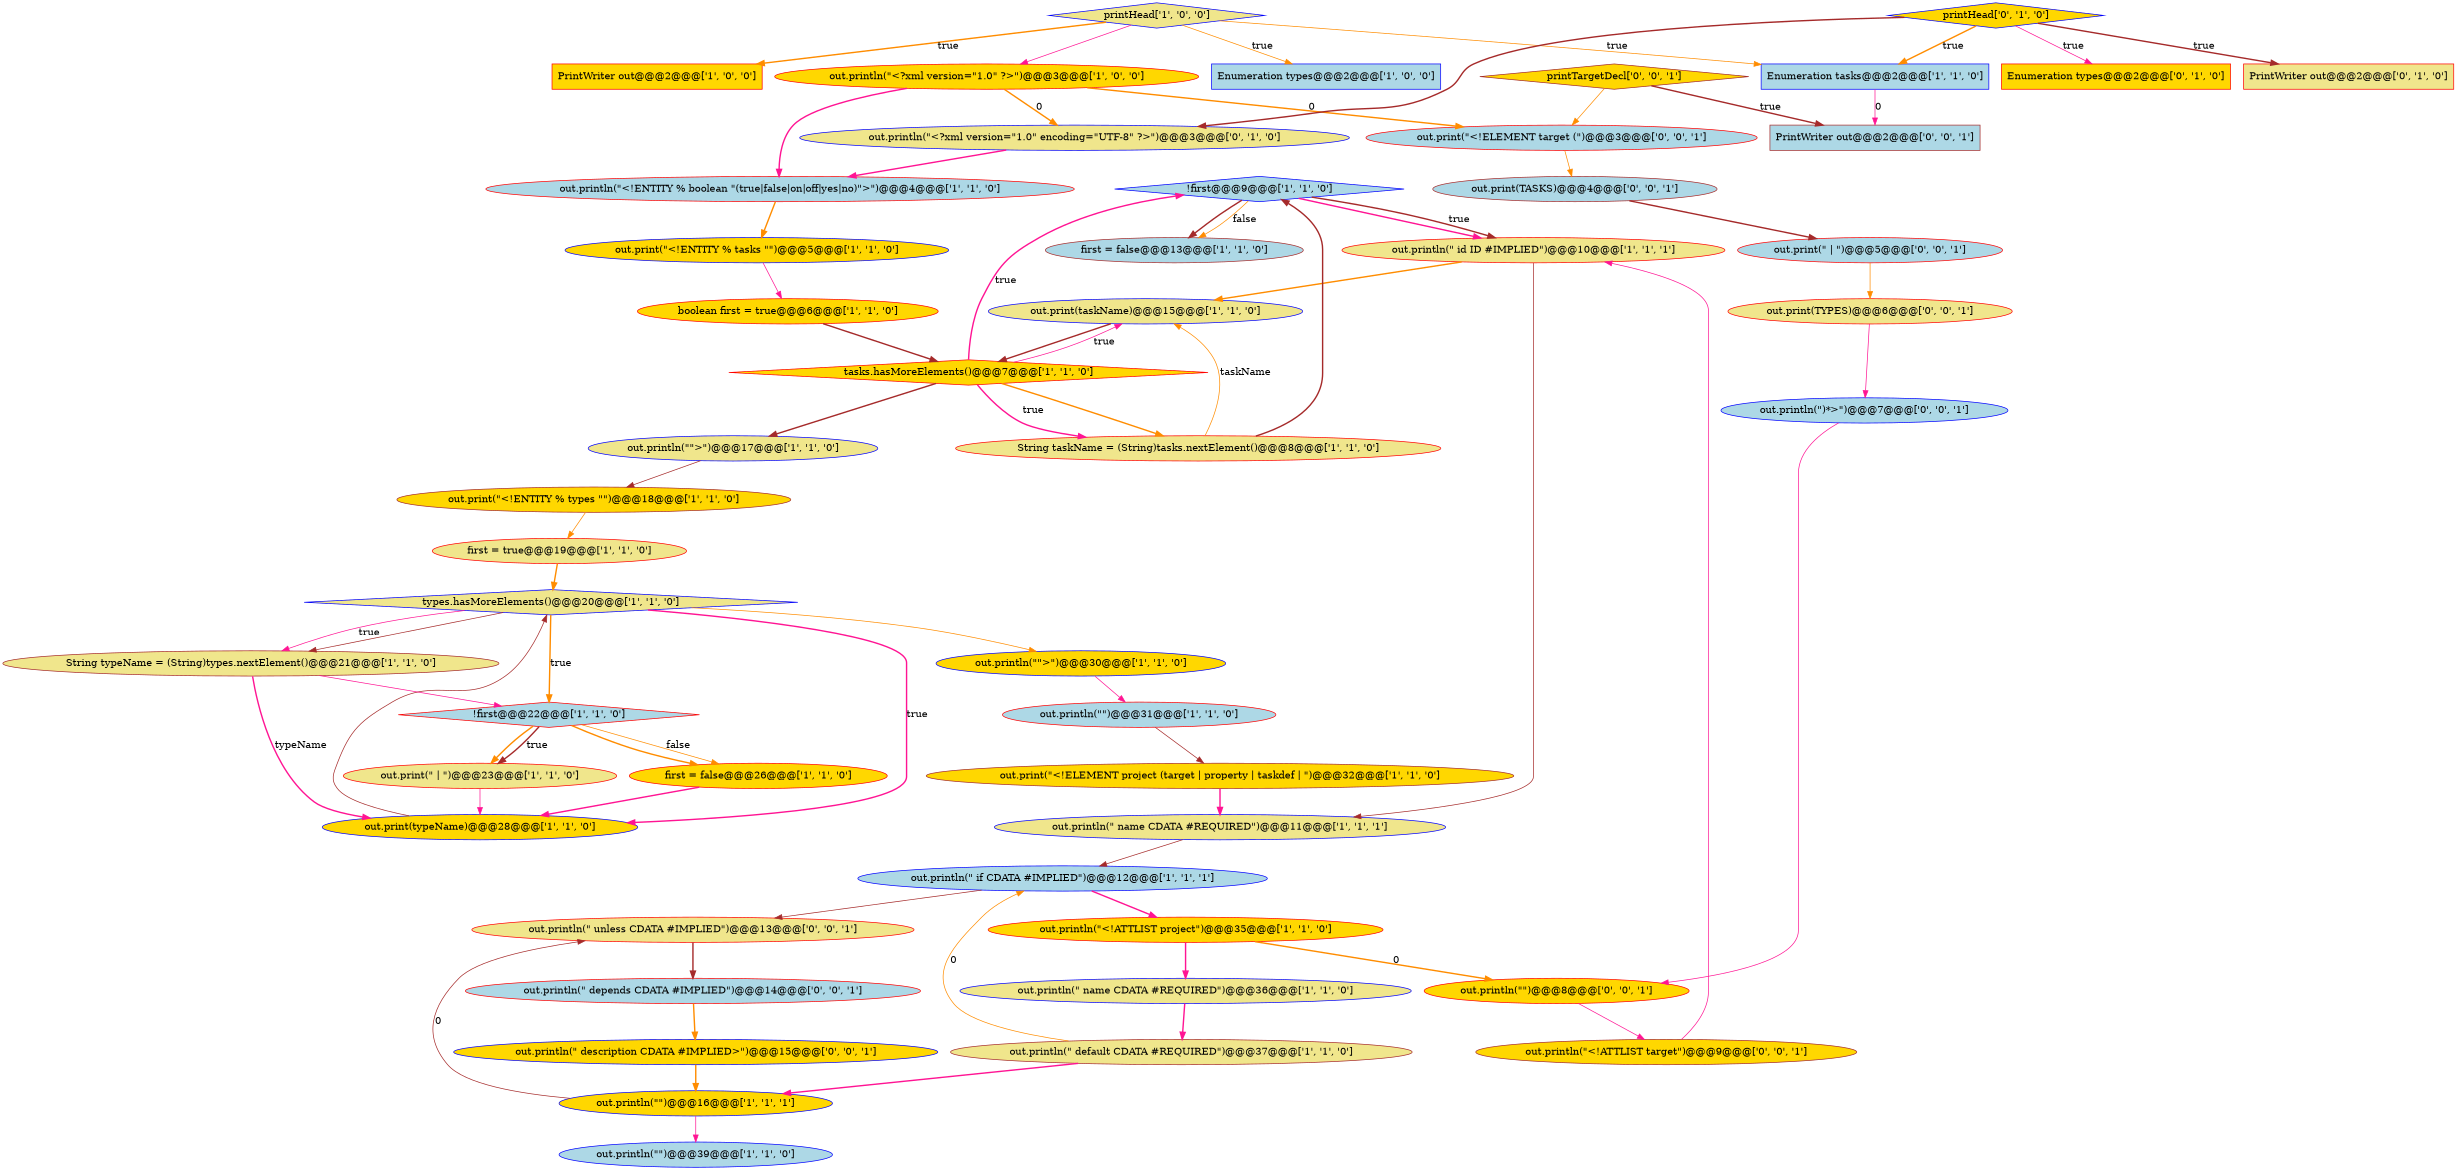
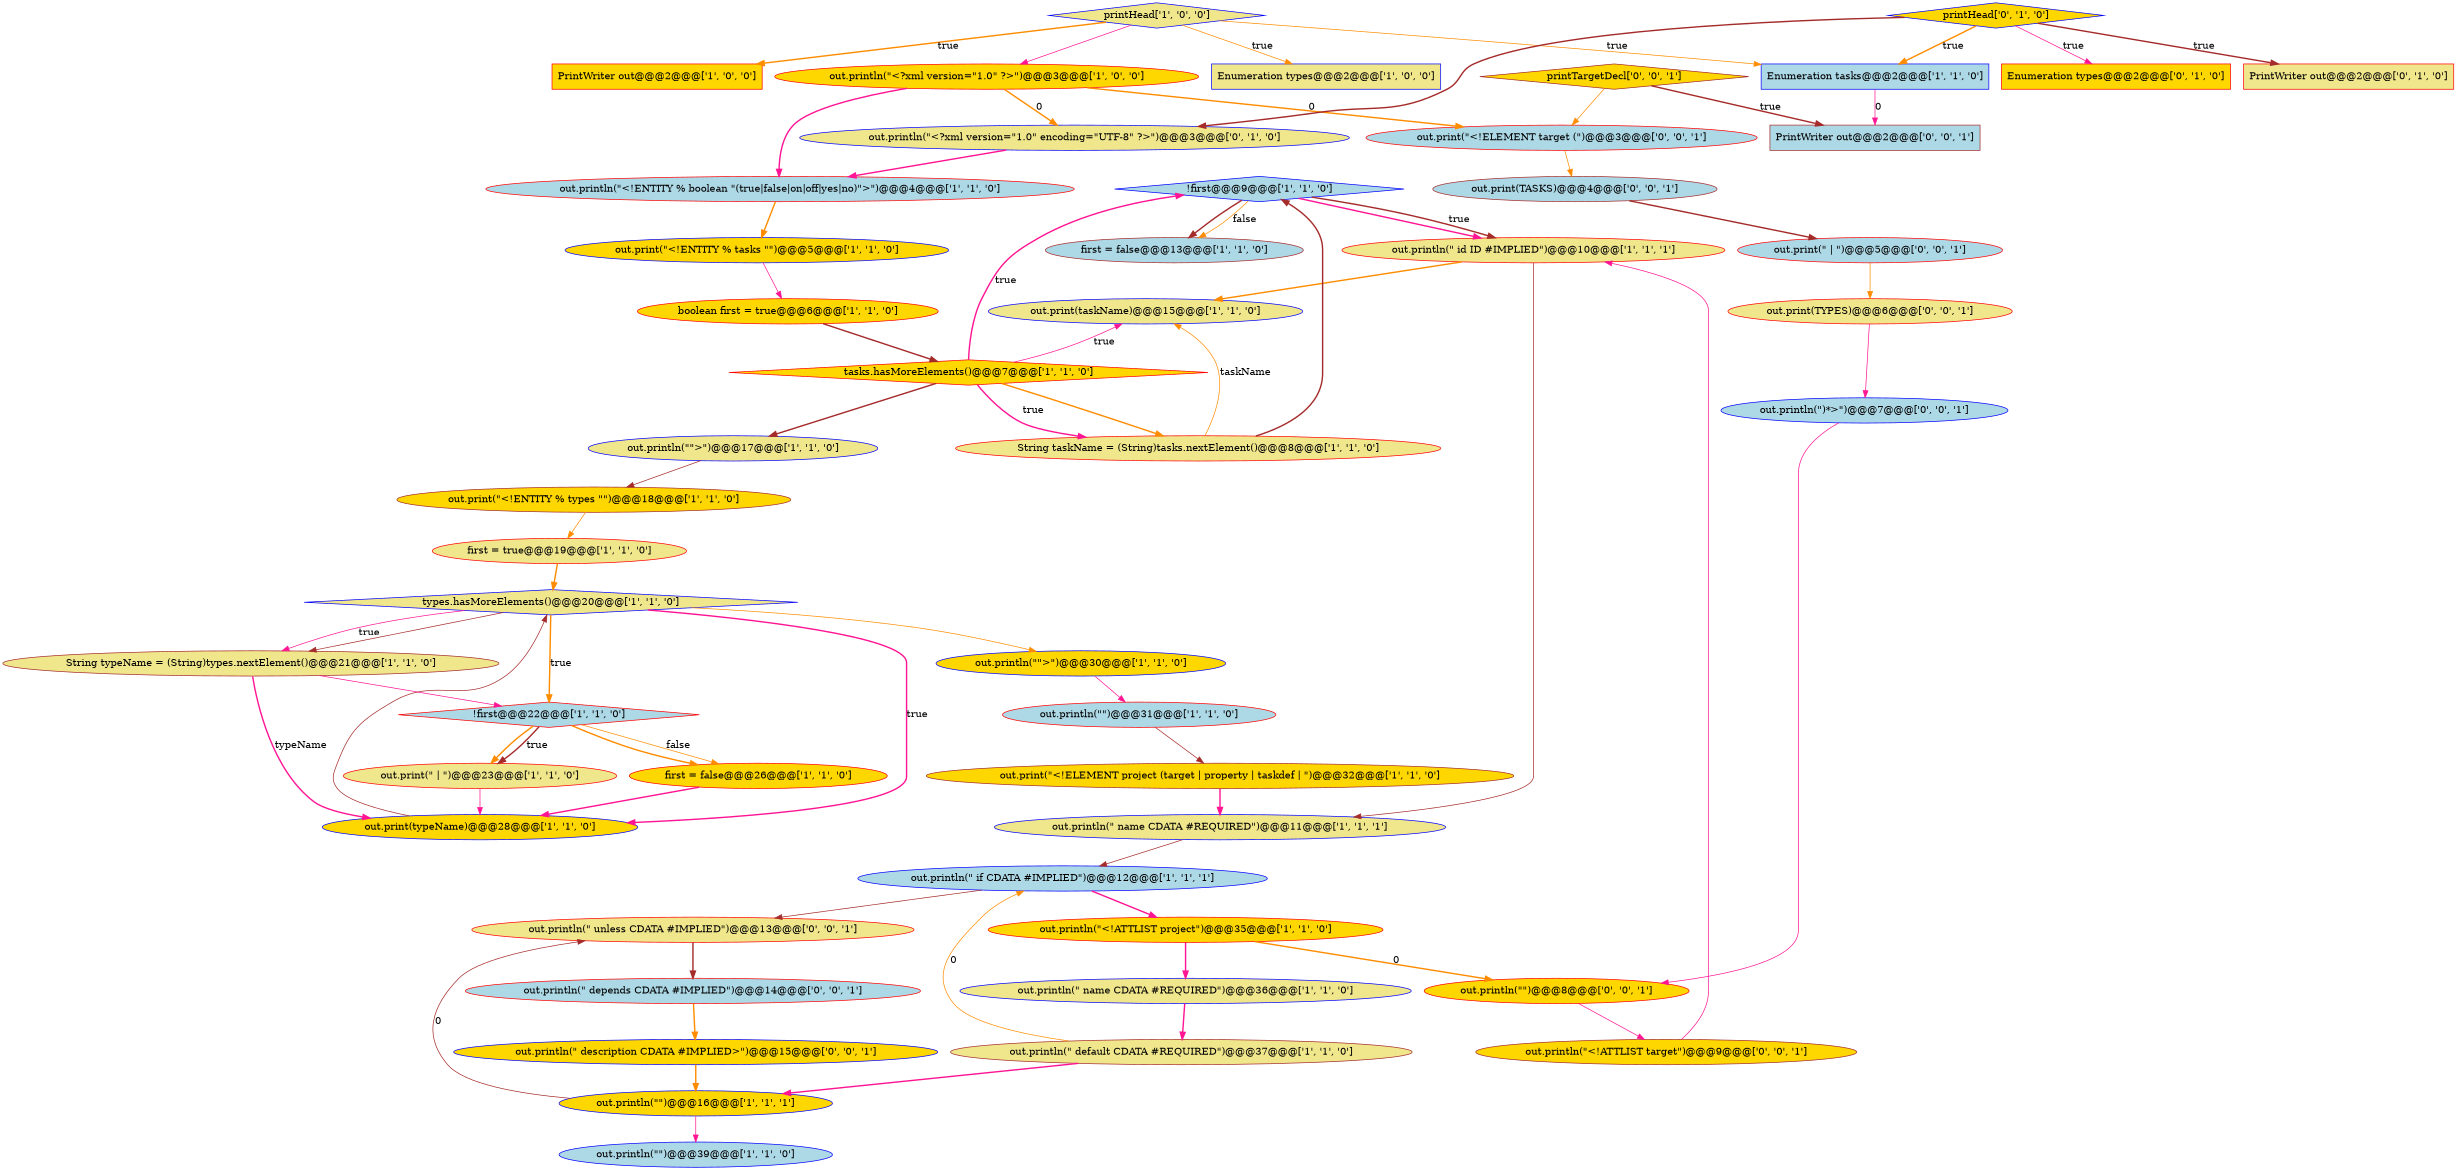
node "Enumeration types@@@2@@@['1', '0', '0']": fillcolor lightblue -> khaki
edge "out.print(taskName)@@@15@@@['1', '1', '0']" -> "tasks.hasMoreElements()@@@7@@@['1', '1', '0']": removed
